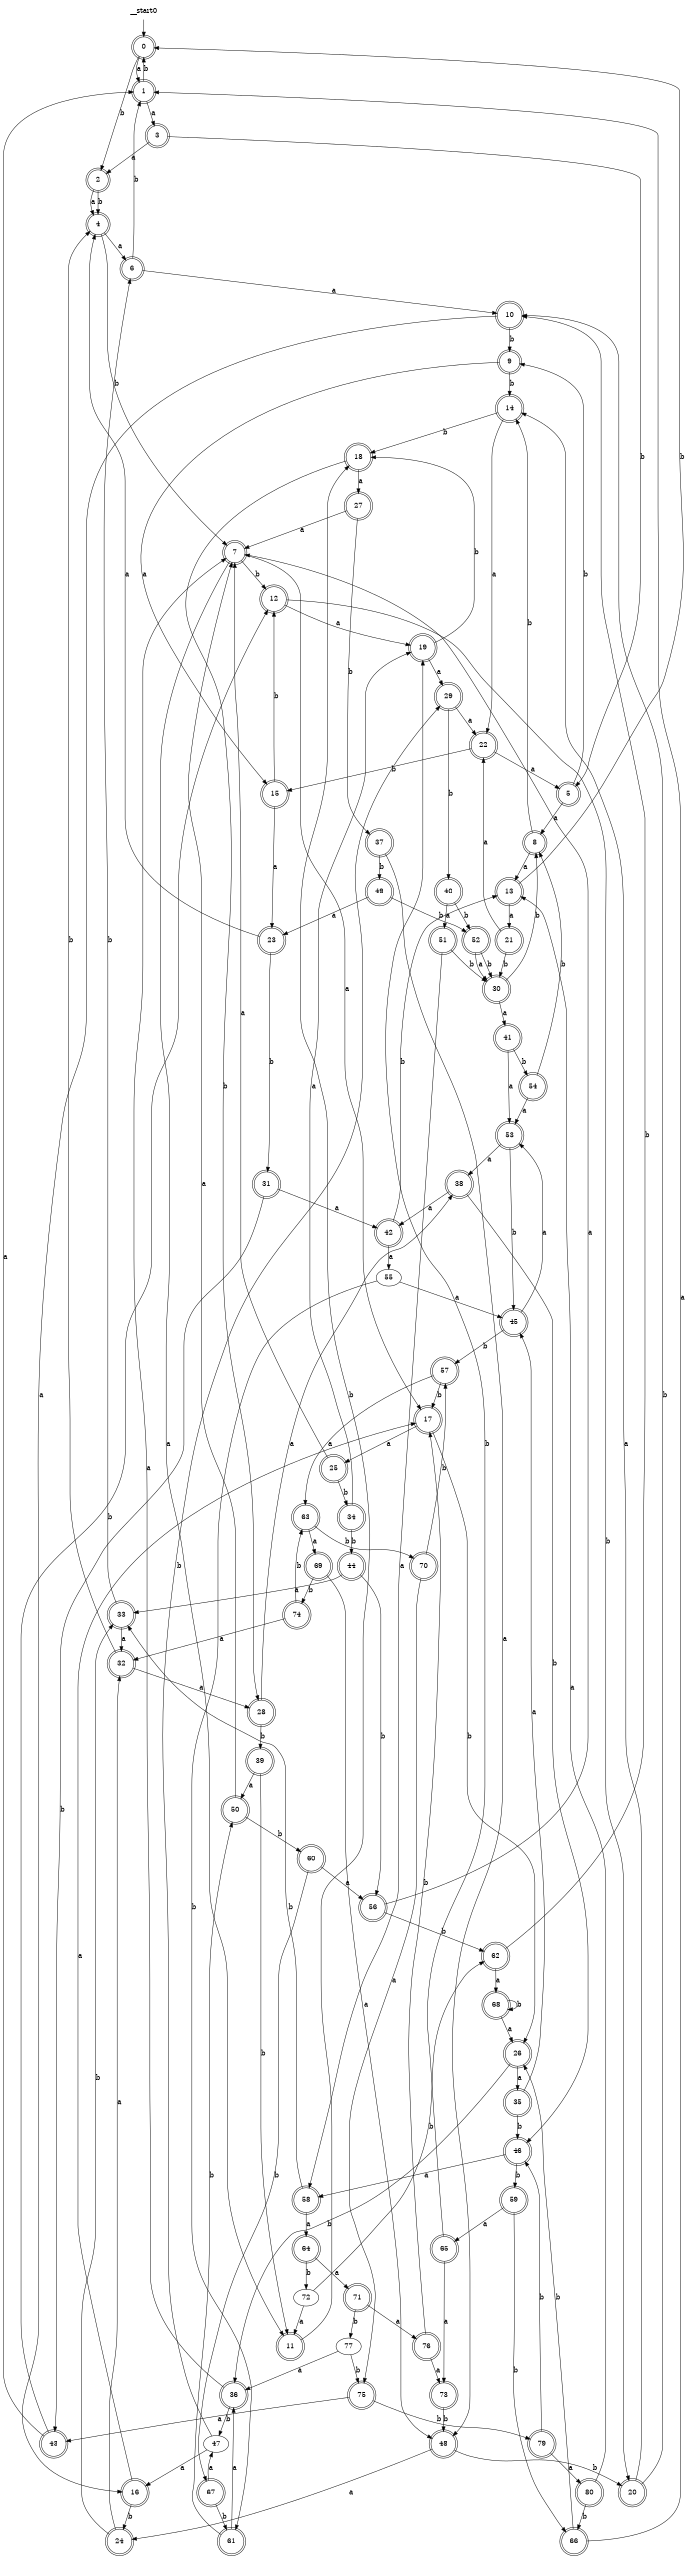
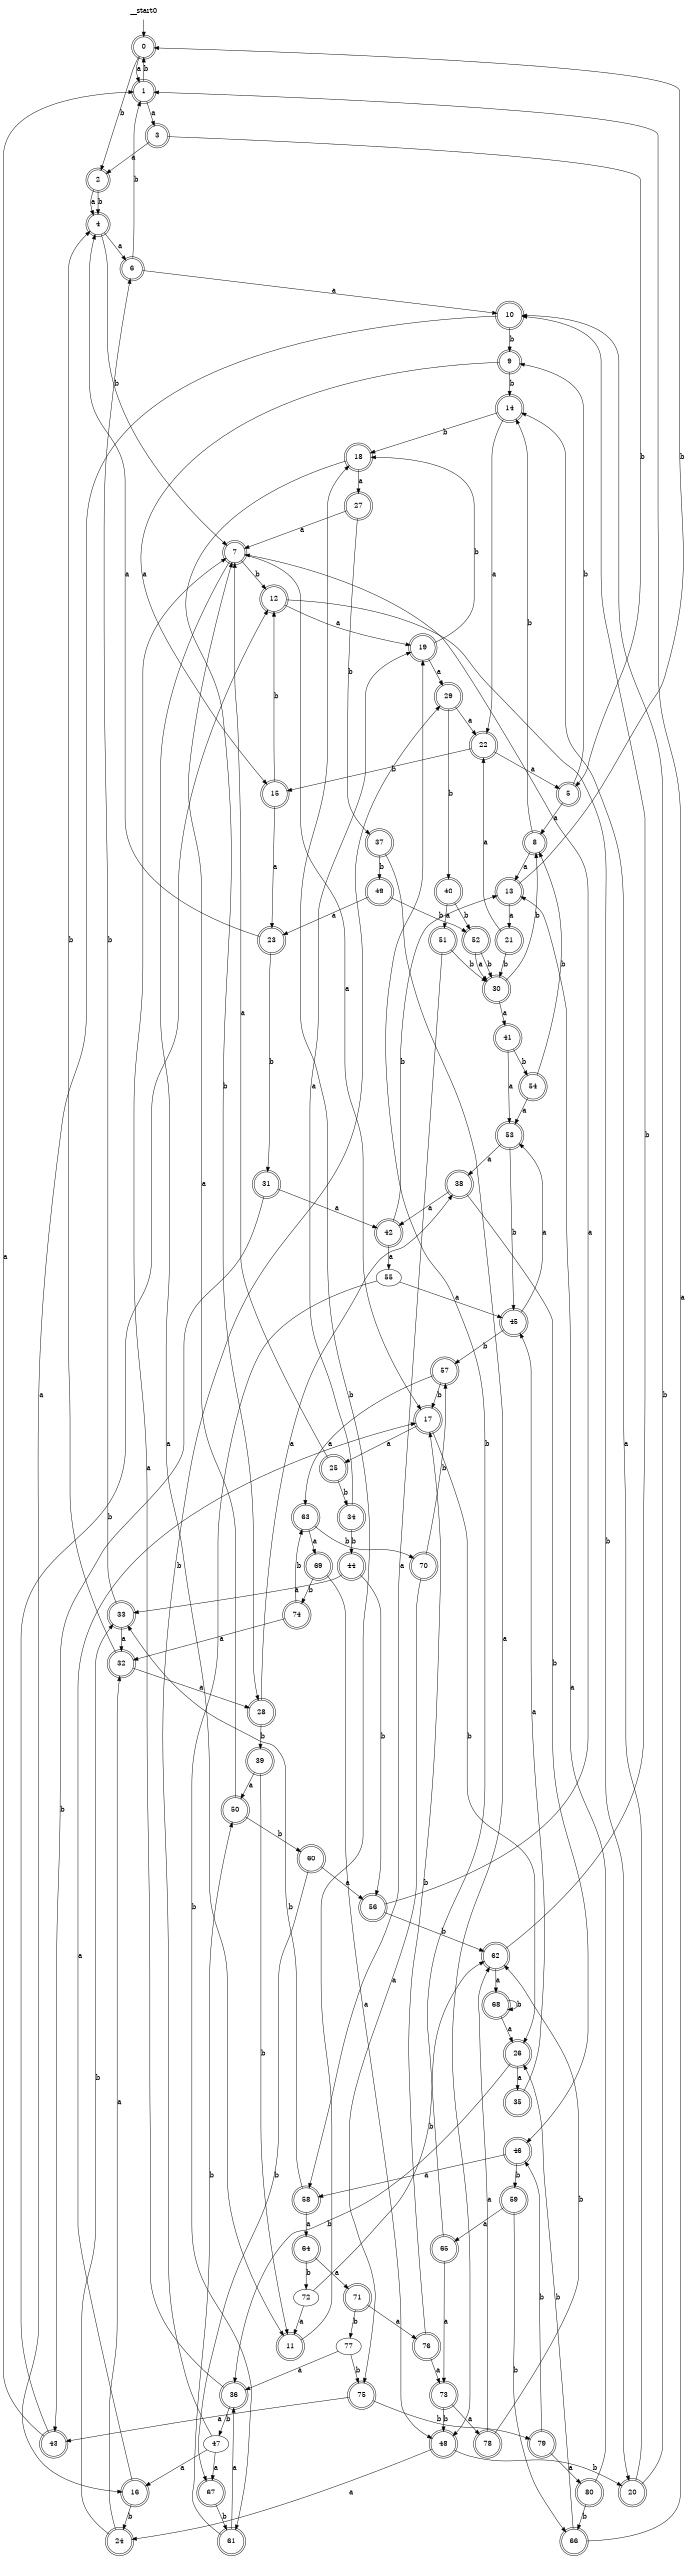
edge "35" -> "46": removed, label "b"
node "78": added
edge "67" -> "47": reversed
